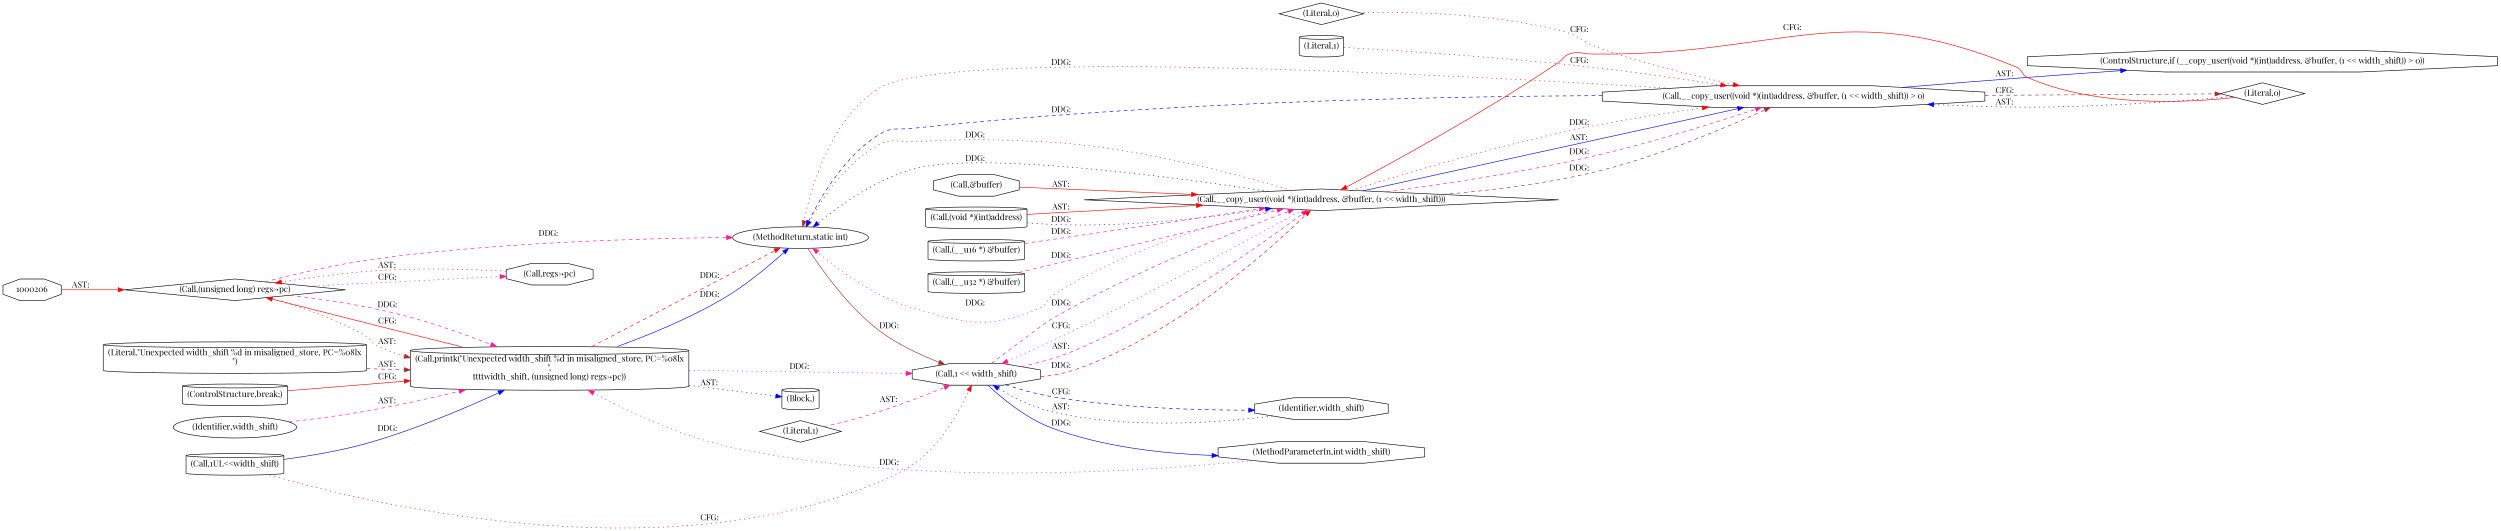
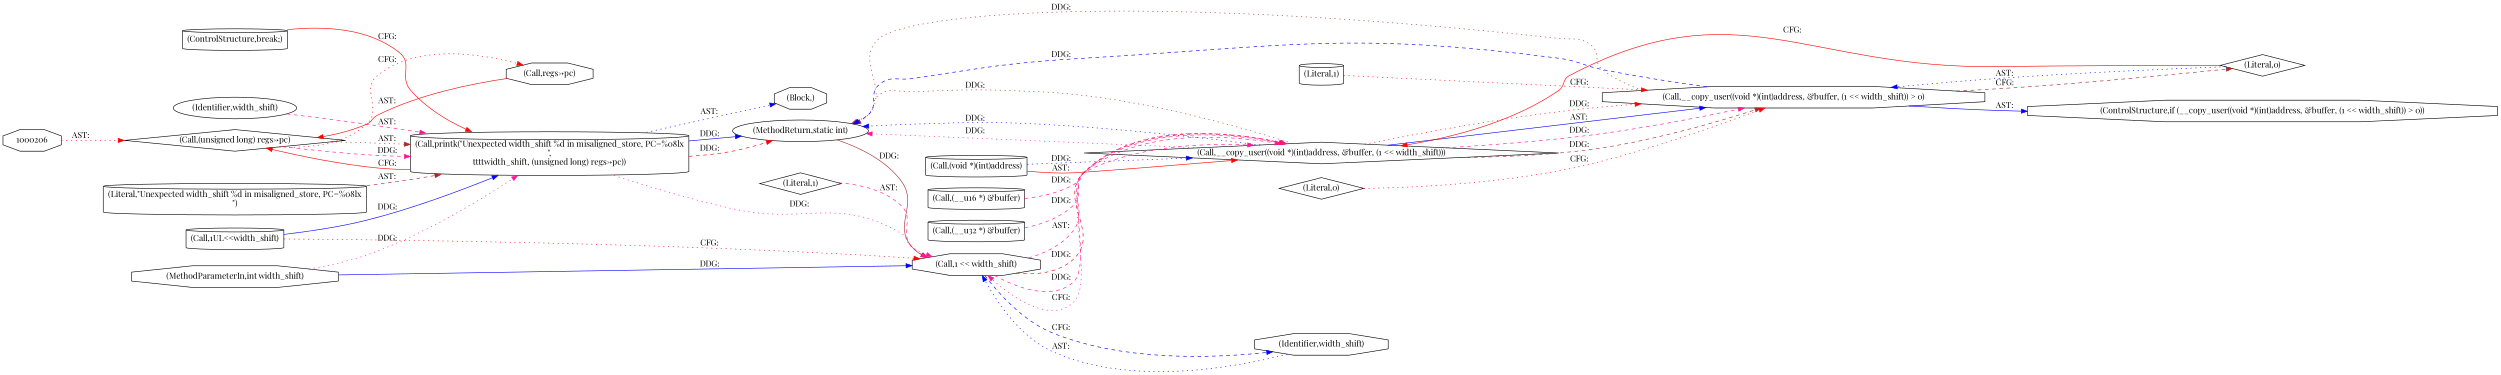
node "(Call,&buffer)": removed
edge "(Call,(unsigned long) regs->pc)" -> "(MethodReturn,static int)": removed, label "DDG:"
edge "(Call,regs->pc)" -> "(Call,(unsigned long) regs->pc)": style dotted -> solid
edge "(Call,(unsigned long) regs->pc)" -> "(Call,regs->pc)": color deeppink -> red
edge "1000206" -> "(Call,(unsigned long) regs->pc)": style solid -> dotted
node "(Block,)": shape cylinder -> octagon
edge "(Call,1 << width_shift)" -> "(MethodParameterIn,int width_shift)": reversed
